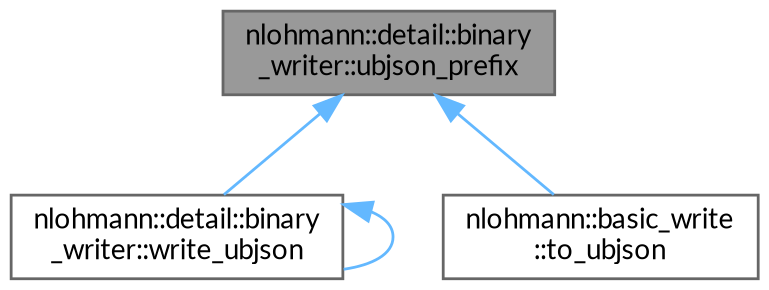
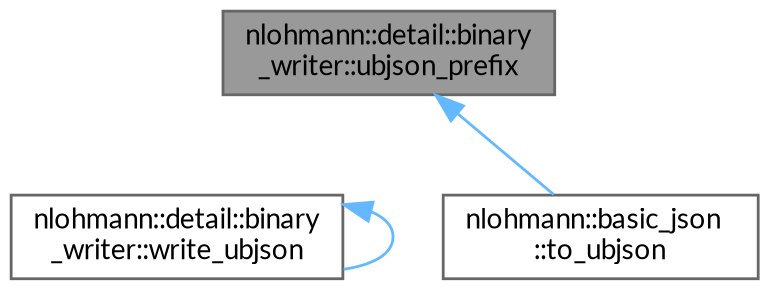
edge "nlohmann::detail::binary _writer::write_ubjson" -> "nlohmann::detail::binary _writer::ubjson_prefix": removed
node "nlohmann::basic_write ::to_ubjson": label "nlohmann::basic_write ::to_ubjson" -> "nlohmann::basic_json ::to_ubjson"
